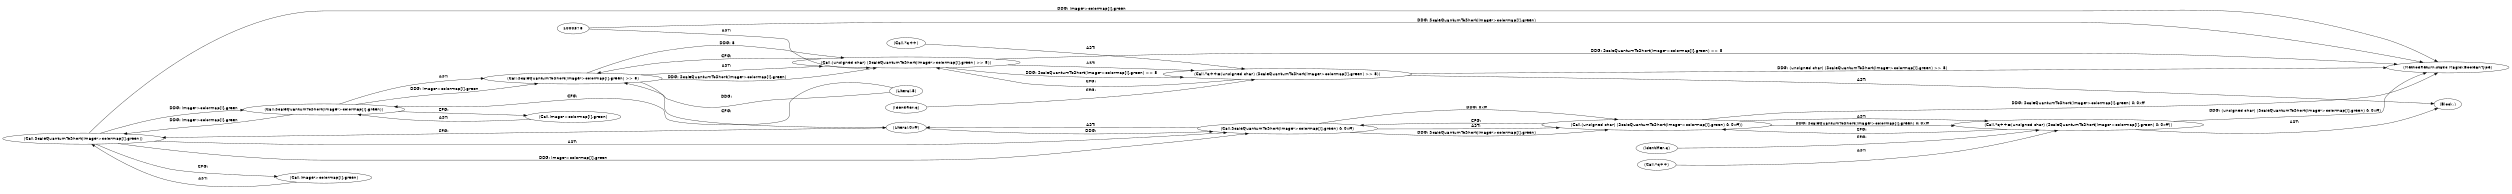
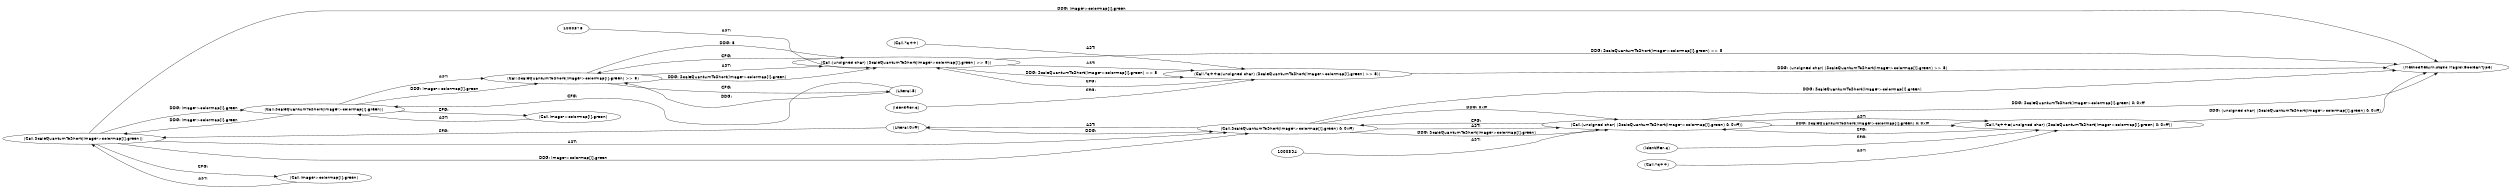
edge "1000378" -> "(MethodReturn,static MagickBooleanType)": now "(Call,ScaleQuantumToShort(image->colormap[i].green) & 0xff)" -> "(MethodReturn,static MagickBooleanType)"
node "(Block,)": removed
edge "(Call,ScaleQuantumToShort(image->colormap[i].green) >> 8)" -> "(Literal,0xff)": now "(Call,ScaleQuantumToShort(image->colormap[i].green) >> 8)" -> "(Literal,8)"
node "1000394": added
